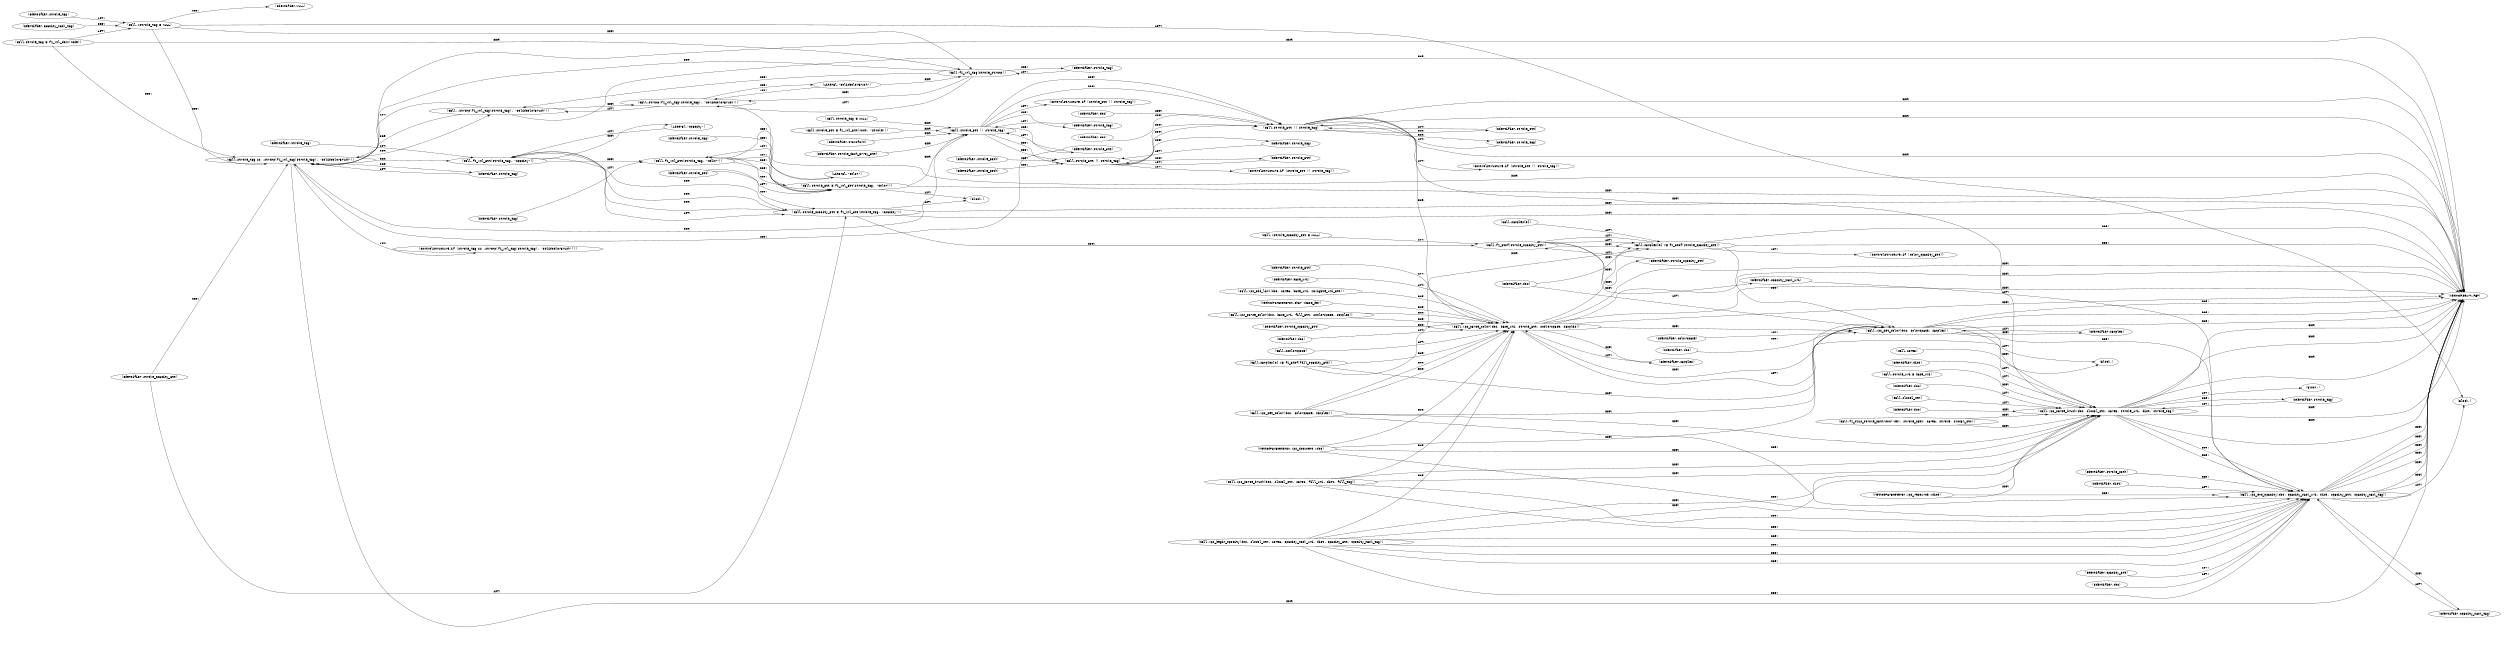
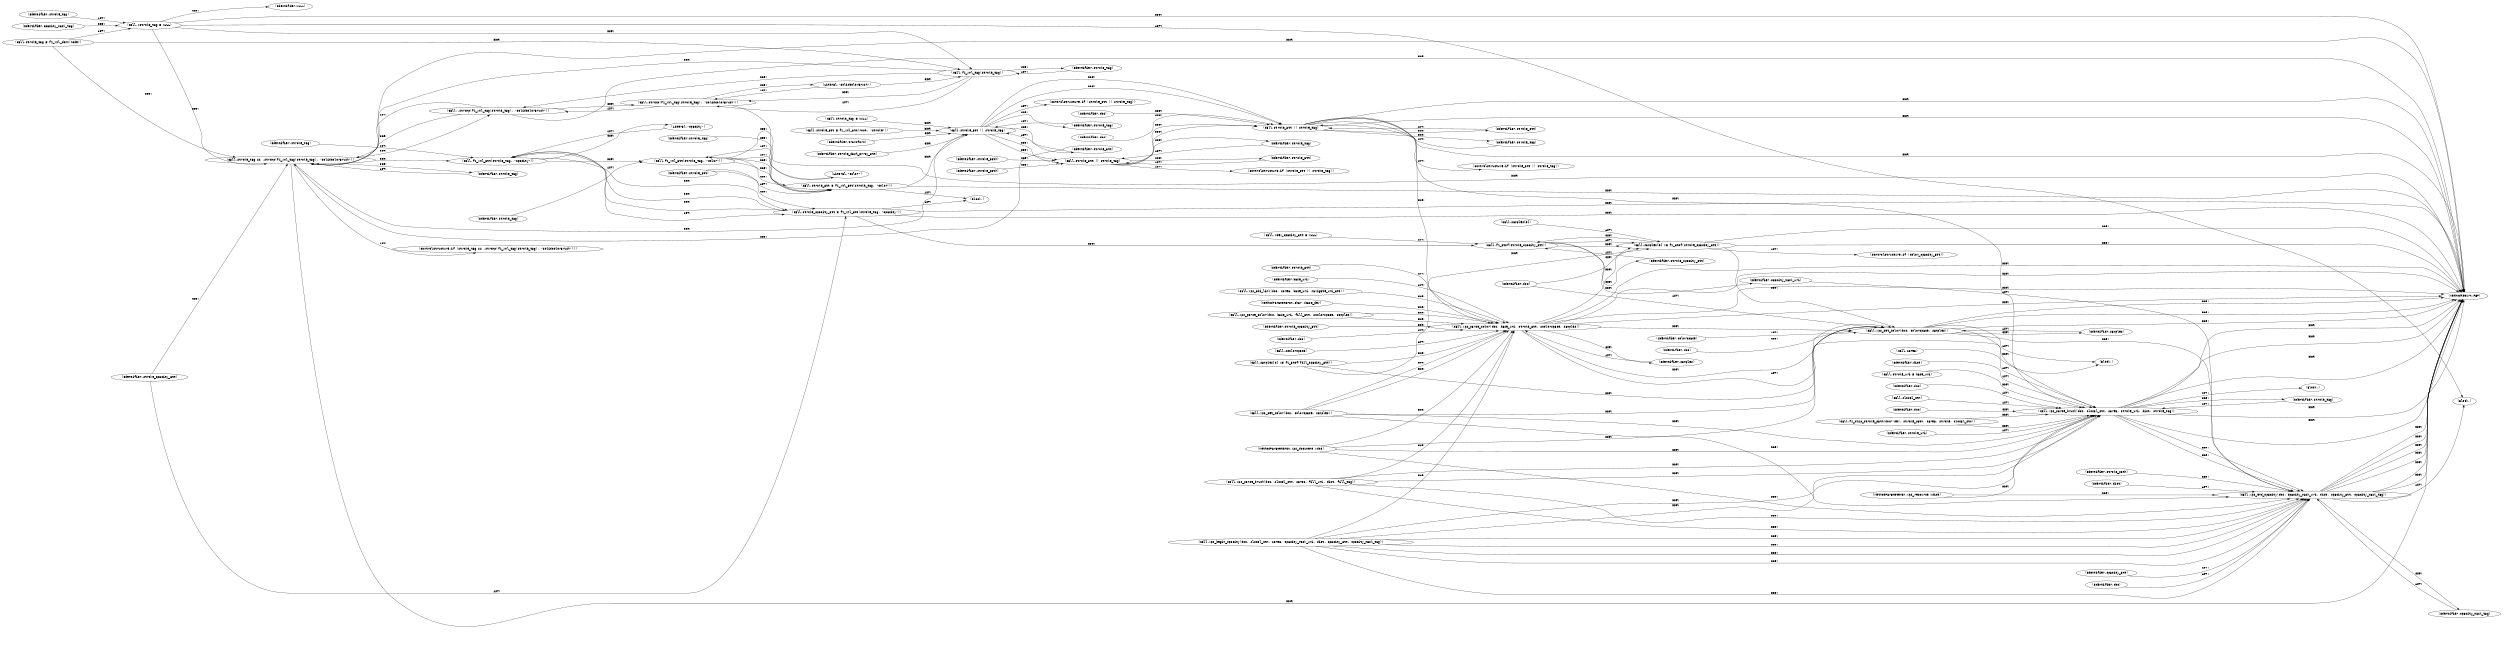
edge "(Call,*stroke_tag = NULL)" -> "(MethodReturn,RET)": added, label "DDG:"
node "(Call,fz_xml_tag(stroke_strcmp))": label "(Call,fz_xml_tag(stroke_strcmp))" -> "(Call,fz_xml_tag(stroke_tag))"
node "(Call,*stroke_opacity_att = NULL)": label "(Call,*stroke_opacity_att = NULL)" -> "(Call,*dev_opacity_att = NULL)"
edge "(Call,samples[0] *= fz_atof(stroke_opacity_att))" -> "(Call,fz_atof(stroke_opacity_att))": label "AST: " -> "CFG: "
node "(Identifier,stroke_uri)": added
